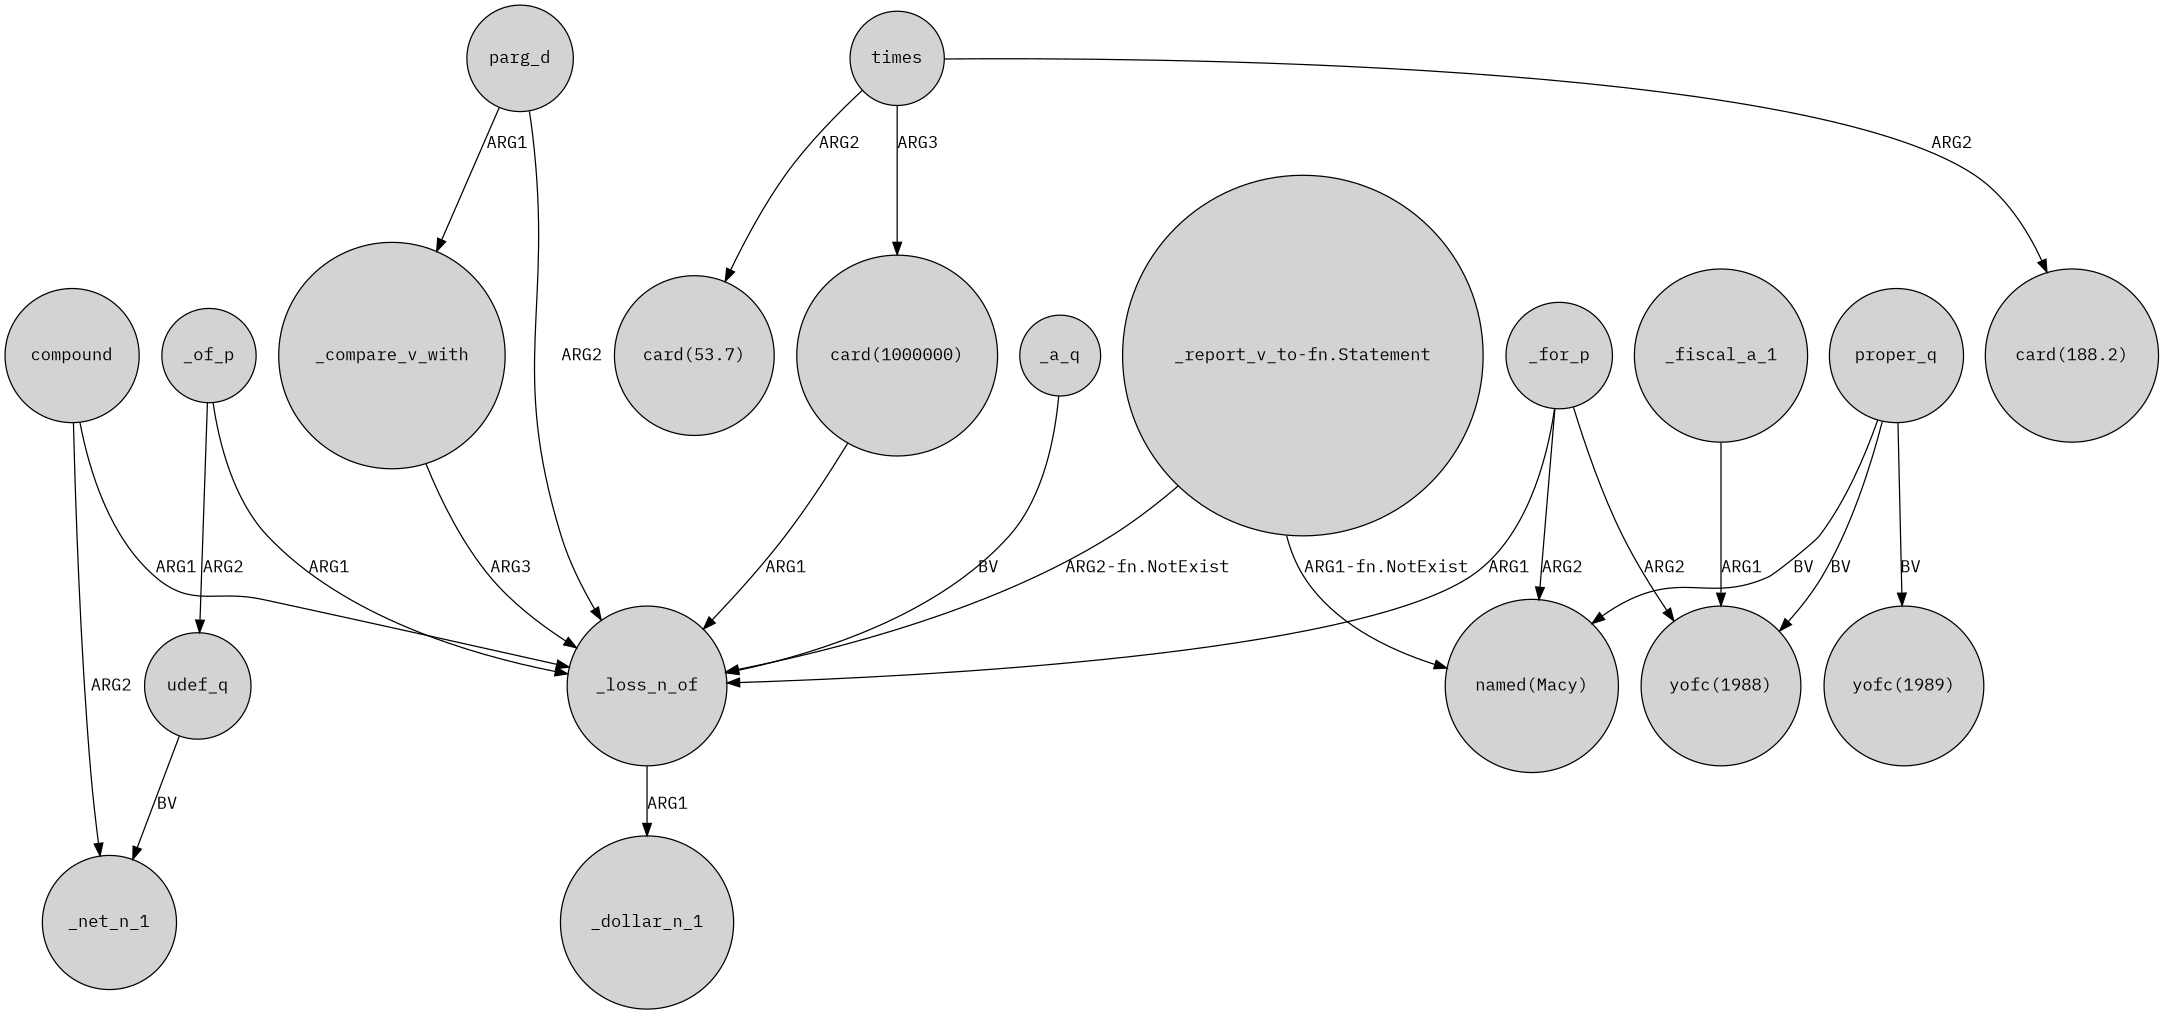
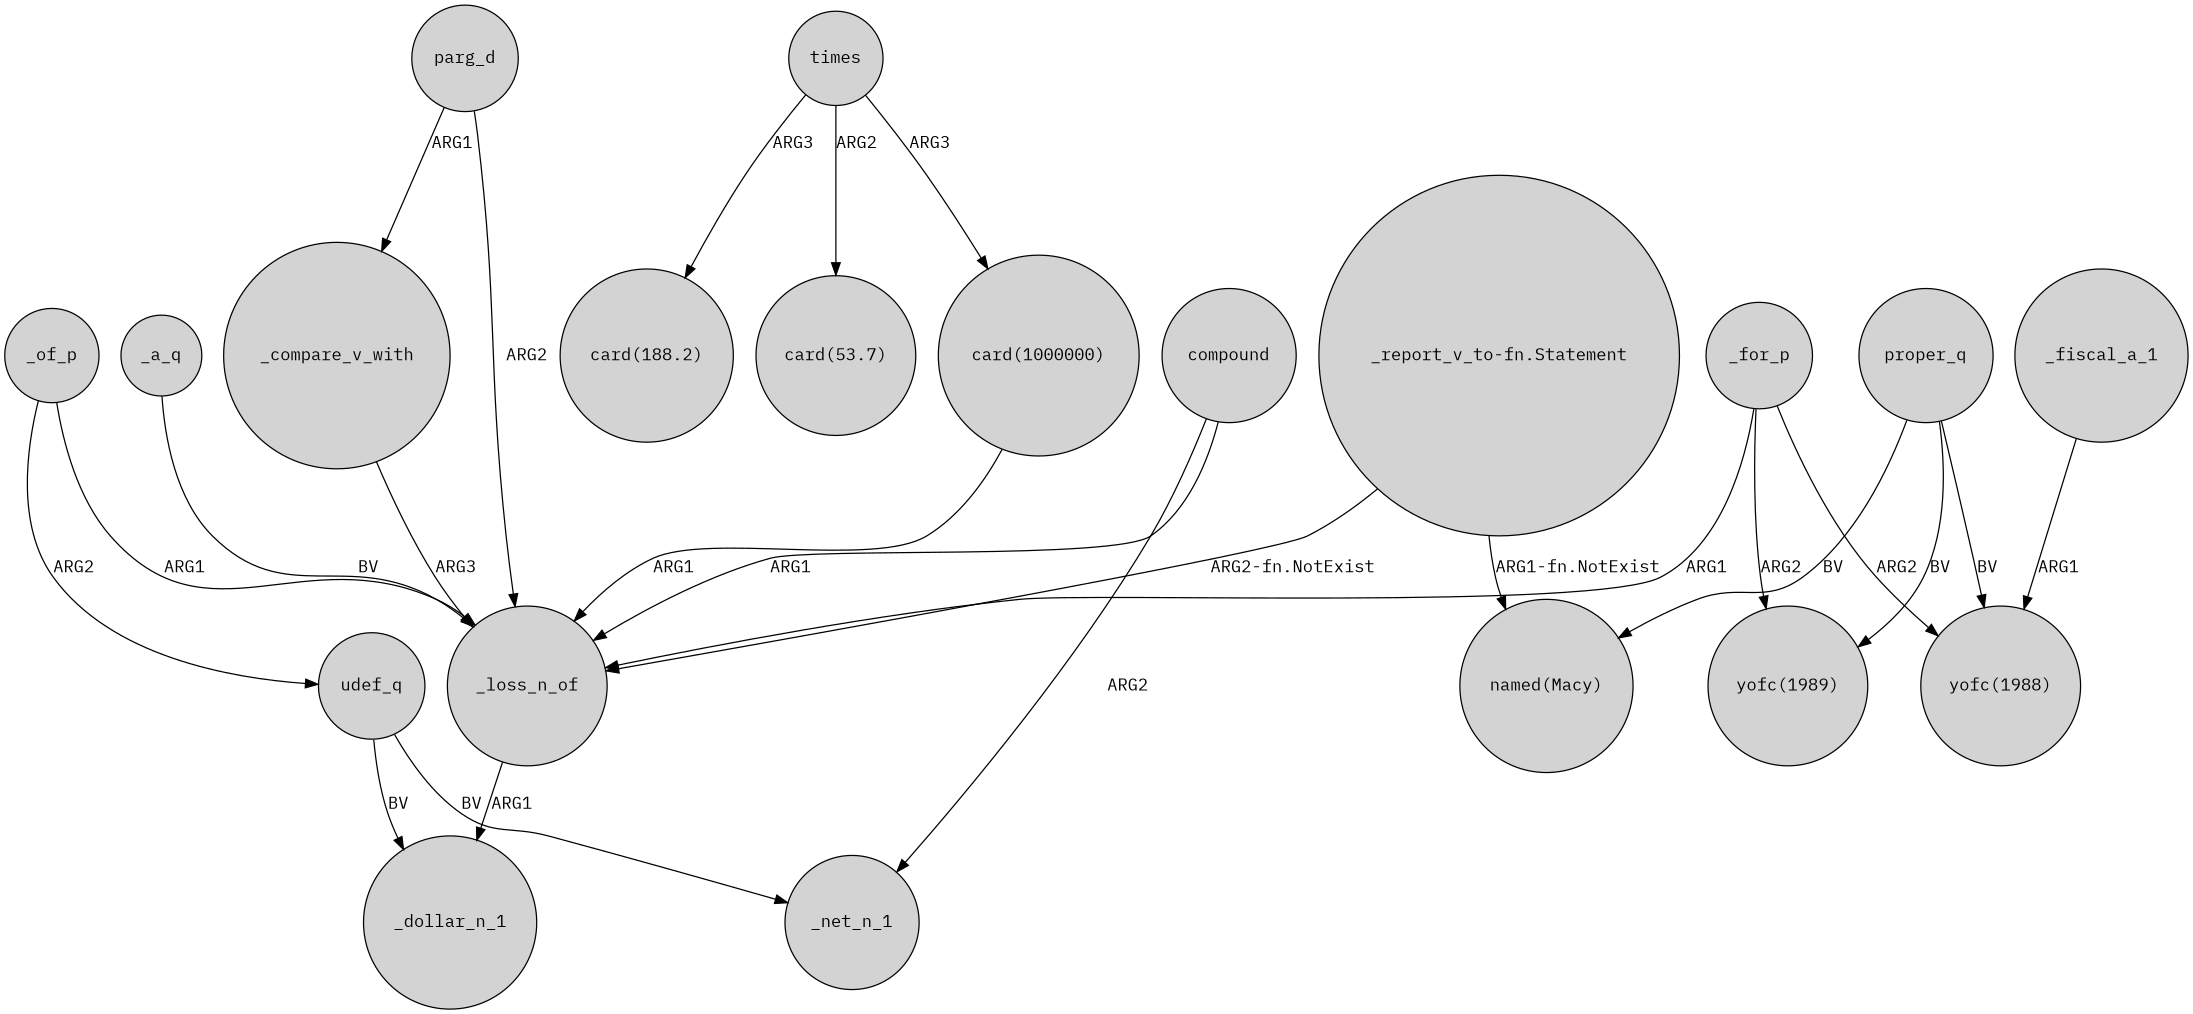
edge "times" -> "card(188.2)": label "ARG2" -> "ARG3"
edge "_for_p" -> "named(Macy)": now "_for_p" -> "yofc(1989)"
edge "udef_q" -> "_dollar_n_1": added, label "BV"
